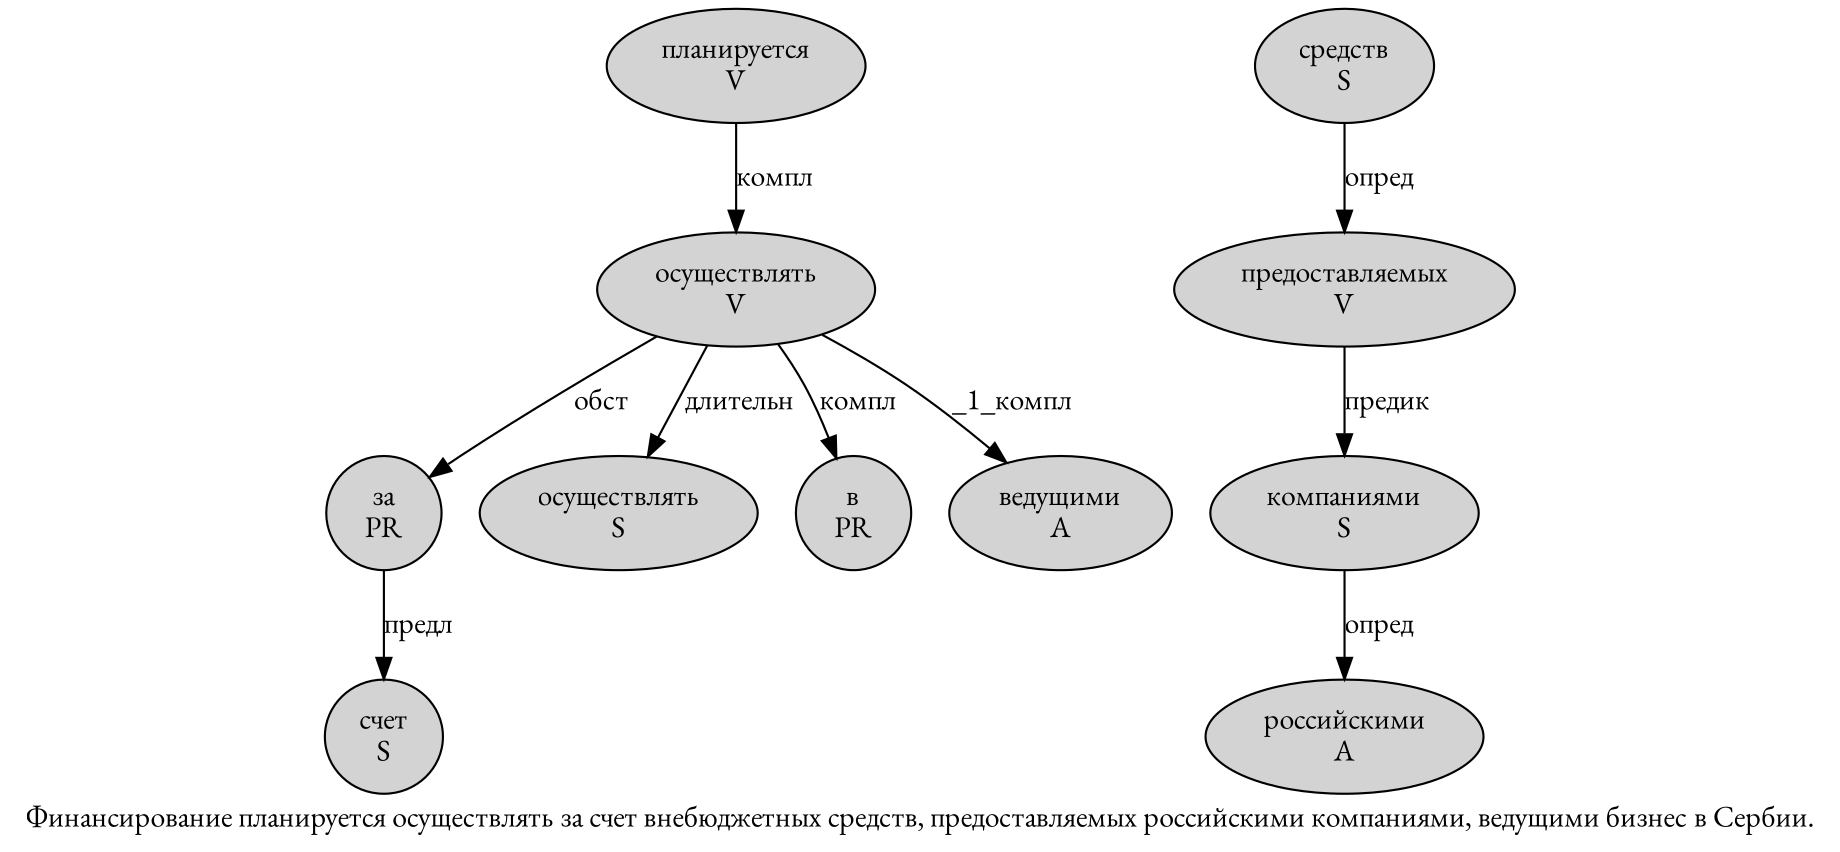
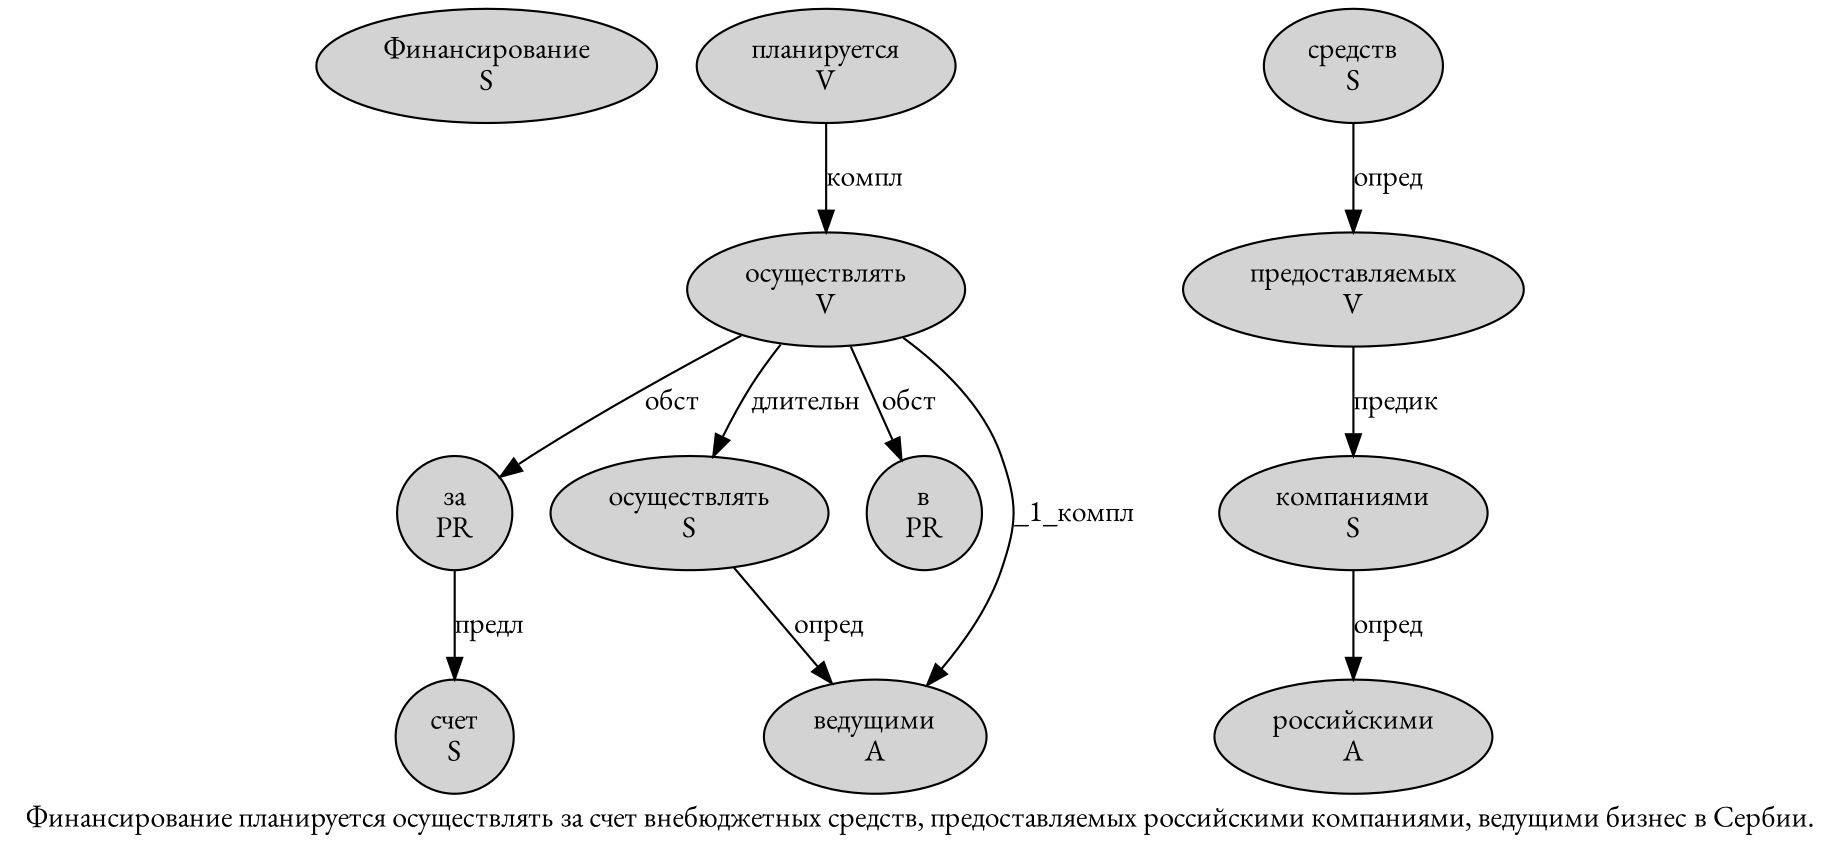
node "Финансирование S": added
edge "осуществлять V" -> "в PR": label "компл" -> "обст"
edge "осуществлять S" -> "ведущими A": added, label "опред"
